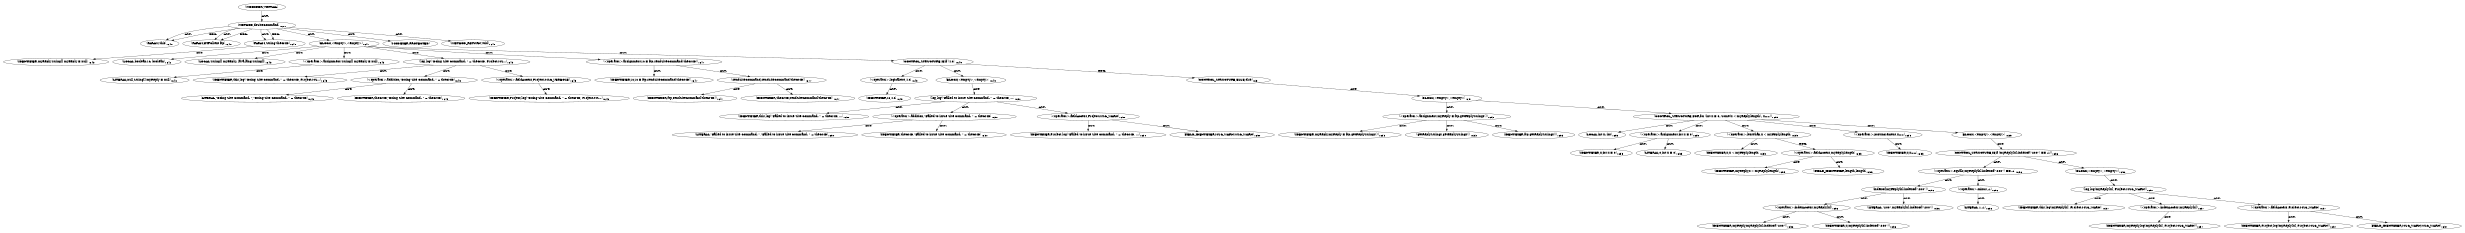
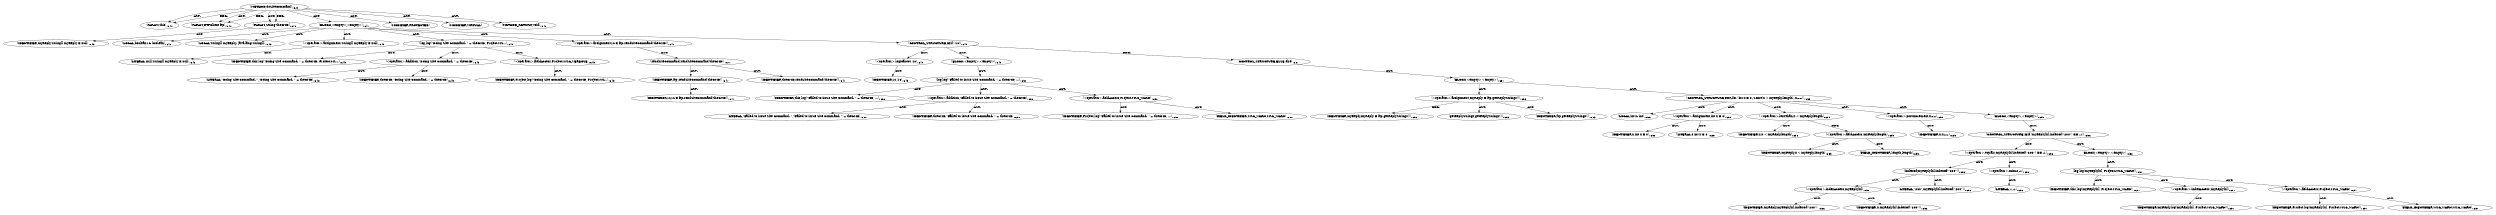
edge "(MODIFIER,VIRTUAL)" -> "(METHOD,doSiteCommand)": reversed
edge "(<operator>.assignment,rc = ftp.sendSiteCommand(theCMD))" -> "(IDENTIFIER,rc,rc = ftp.sendSiteCommand(theCMD))": now "(IDENTIFIER,ftp,sendSiteCommand(theCMD))" -> "(IDENTIFIER,rc,rc = ftp.sendSiteCommand(theCMD))"
edge "(<operator>.assignment,myReply = ftp.getReplyStrings())" -> "(IDENTIFIER,myReply,myReply = ftp.getReplyStrings())": label "AST: " -> "DDG: "
node "(<operator>.lessThan,x < myReply.length)": text "1655" -> "8655"
